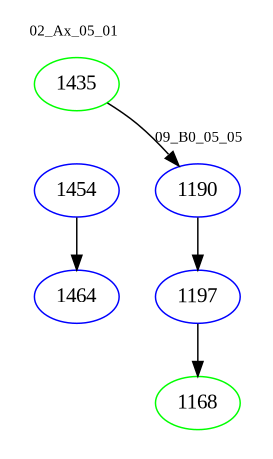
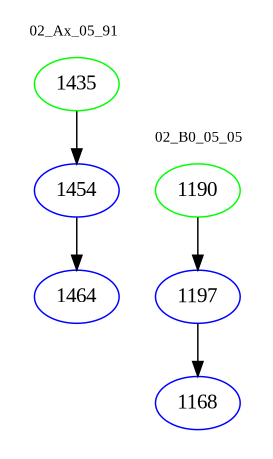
cluster "02_Ax_05_01": label "02_Ax_05_01" -> "02_Ax_05_91"
edge "1435" -> "1190": now "1435" -> "1454"
cluster "09_B0_05_05": label "09_B0_05_05" -> "02_B0_05_05"
node "1190": color blue -> green
node "1168": color green -> blue
